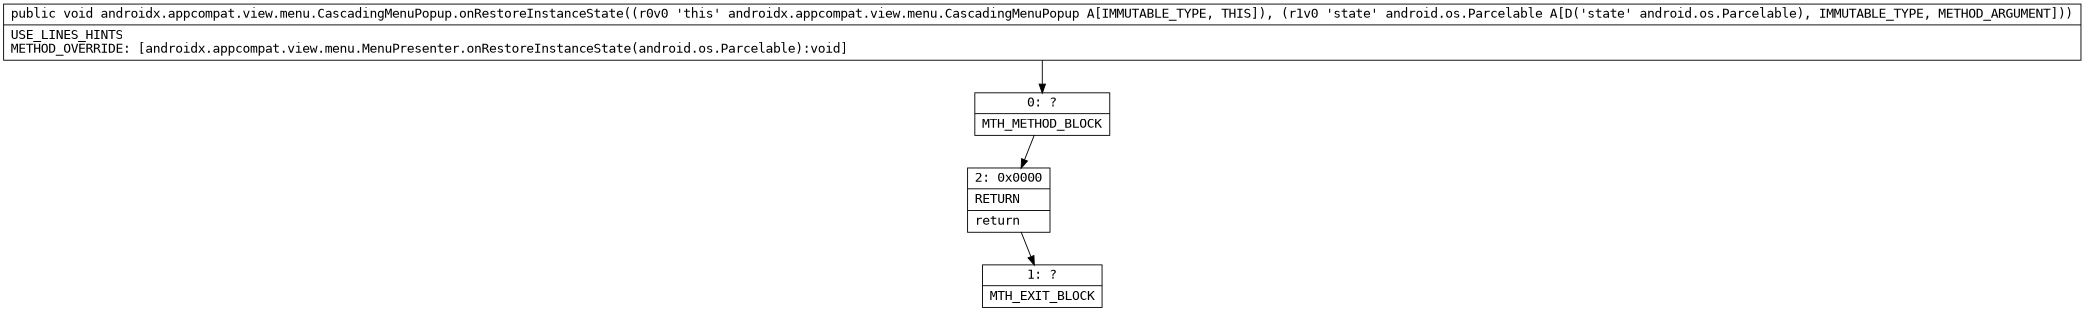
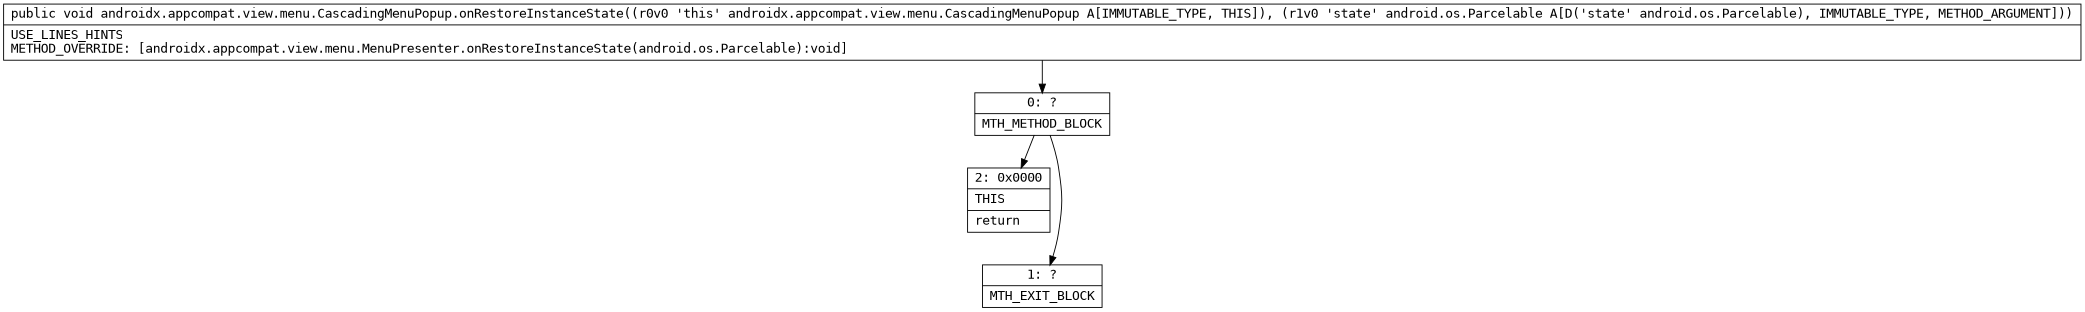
node "2: 0x0000": text "RETURN" -> "THIS"
edge "2: 0x0000" -> "1: ?": now "0: ?" -> "1: ?"
